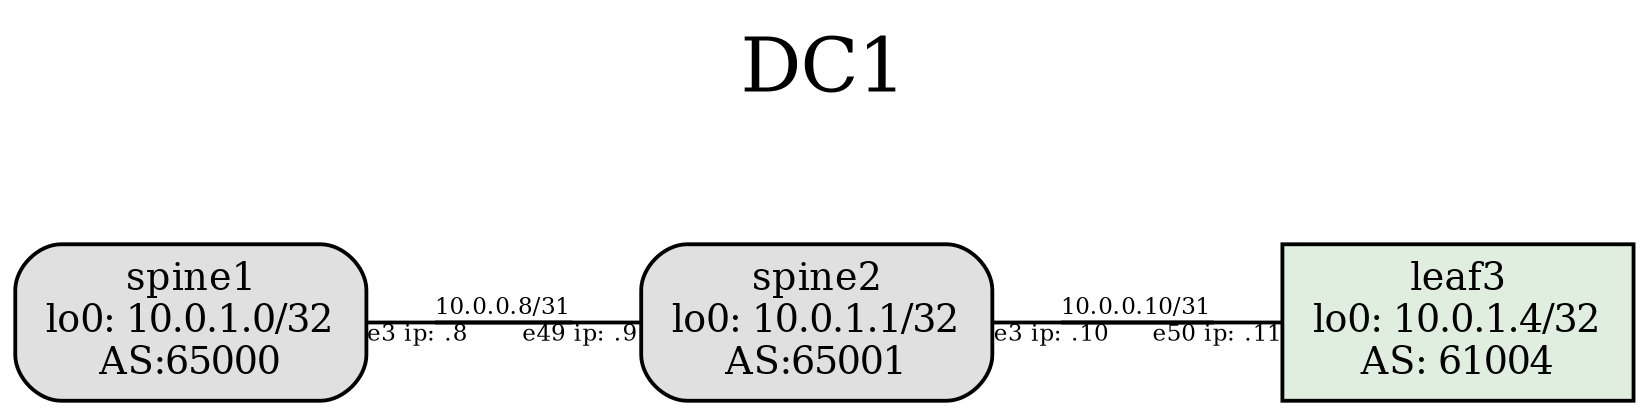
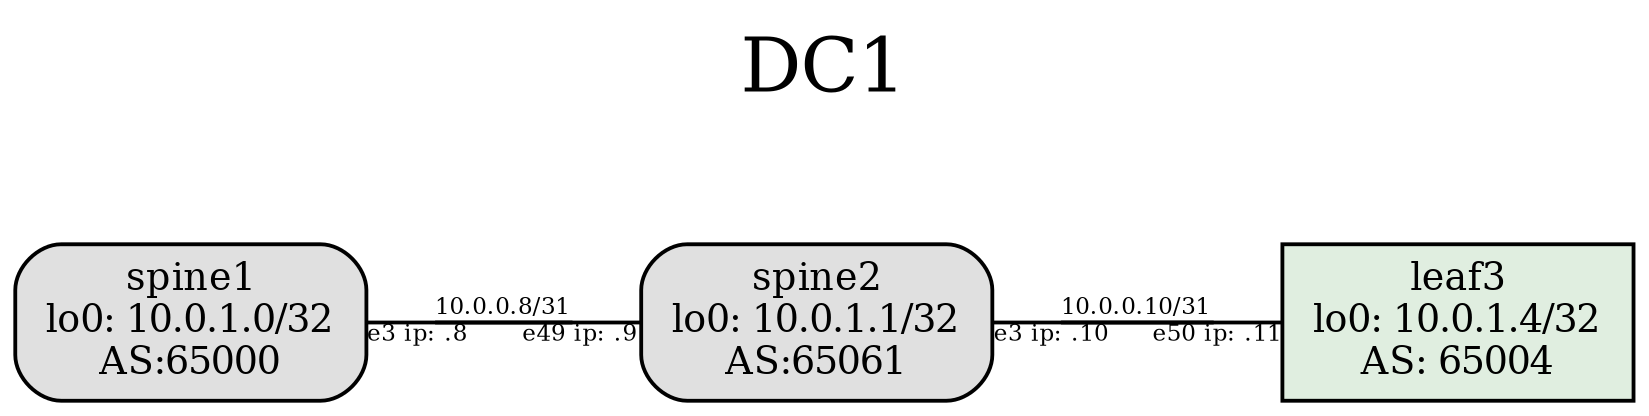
node "spine2 lo0: 10.0.1.1/32 AS:65001": label "spine2 lo0: 10.0.1.1/32 AS:65001" -> "spine2 lo0: 10.0.1.1/32 AS:65061"
node "leaf3 lo0: 10.0.1.4/32 AS: 61004": label "leaf3 lo0: 10.0.1.4/32 AS: 61004" -> "leaf3 lo0: 10.0.1.4/32 AS: 65004"
